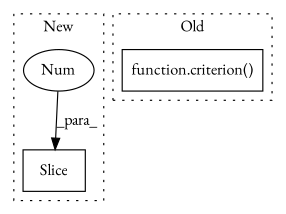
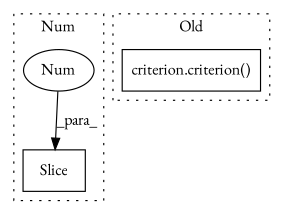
cluster "New": label "New" -> "Num"
node "function.criterion()": label "function.criterion()" -> "criterion.criterion()"
